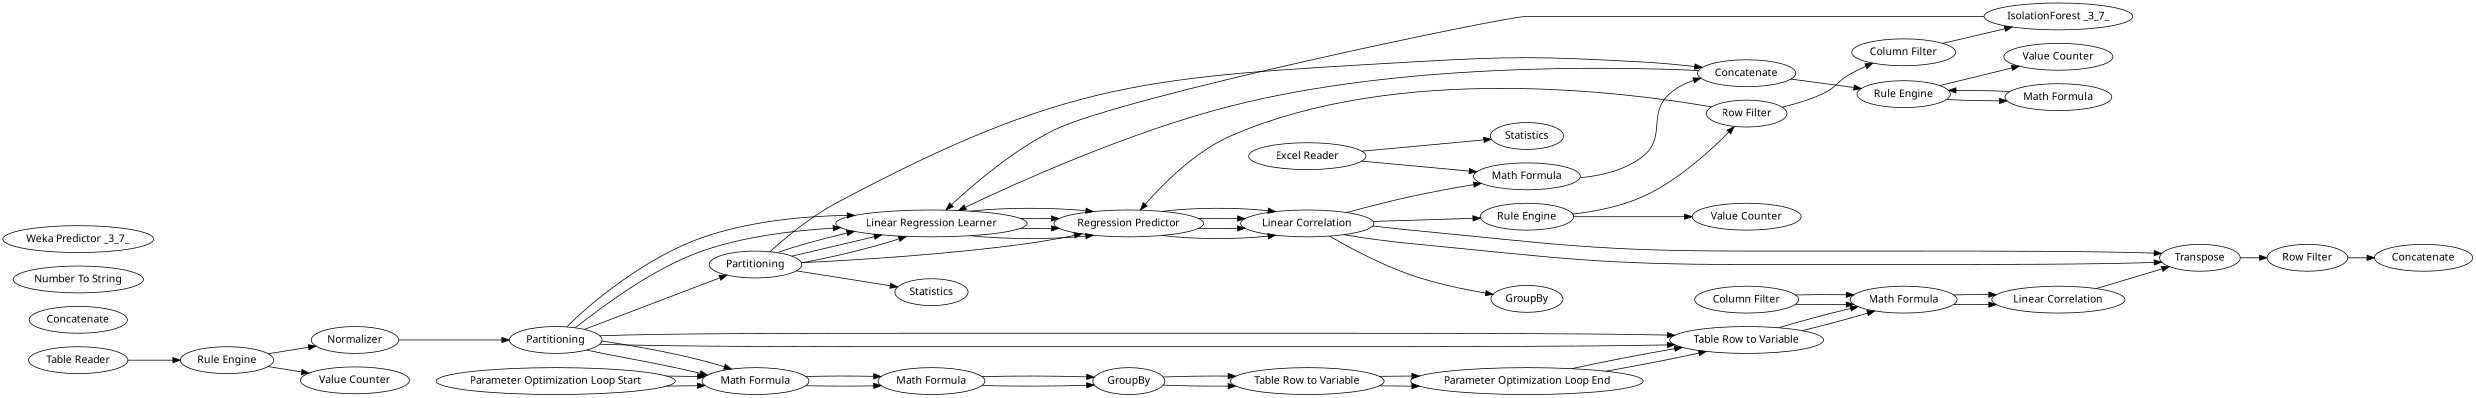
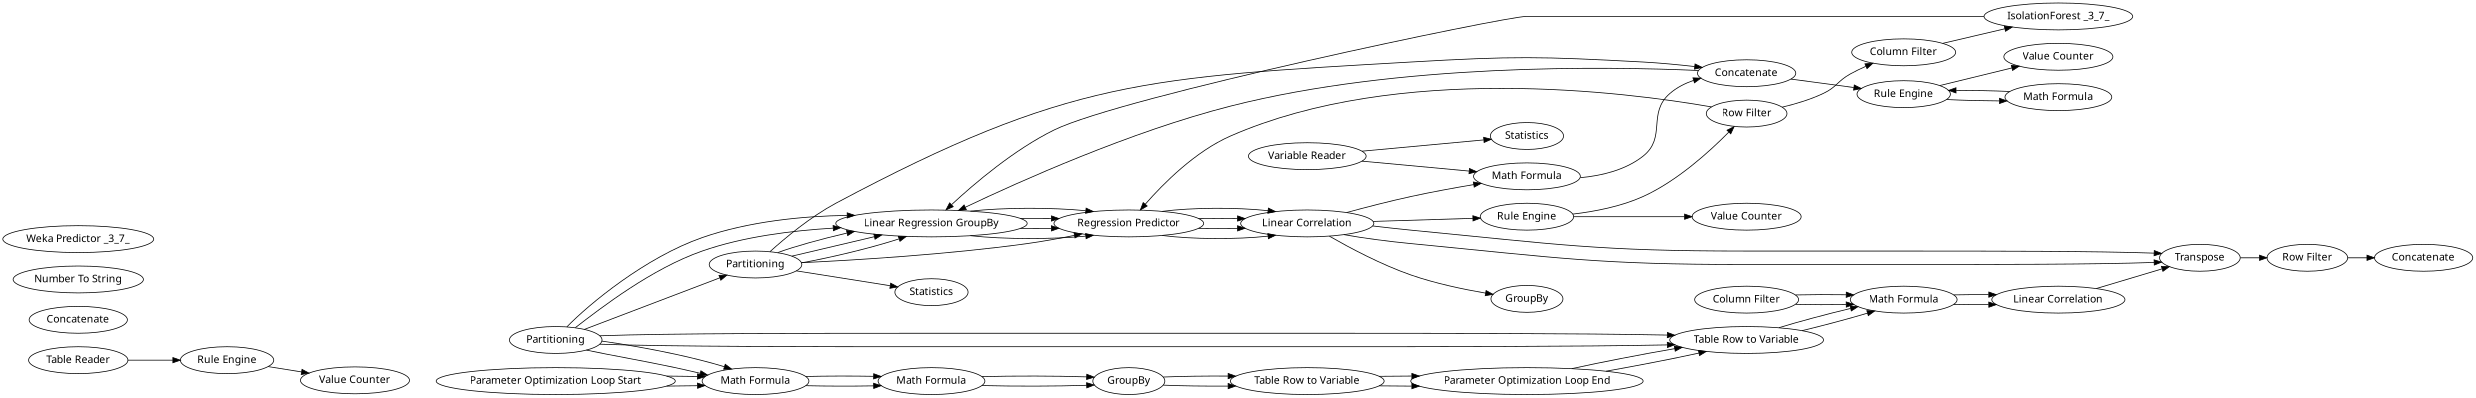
node "Excel Reader": label "Excel Reader" -> "Variable Reader"
node "Linear Regression Learner": label "Linear Regression Learner" -> "Linear Regression GroupBy"
node "Normalizer": removed
